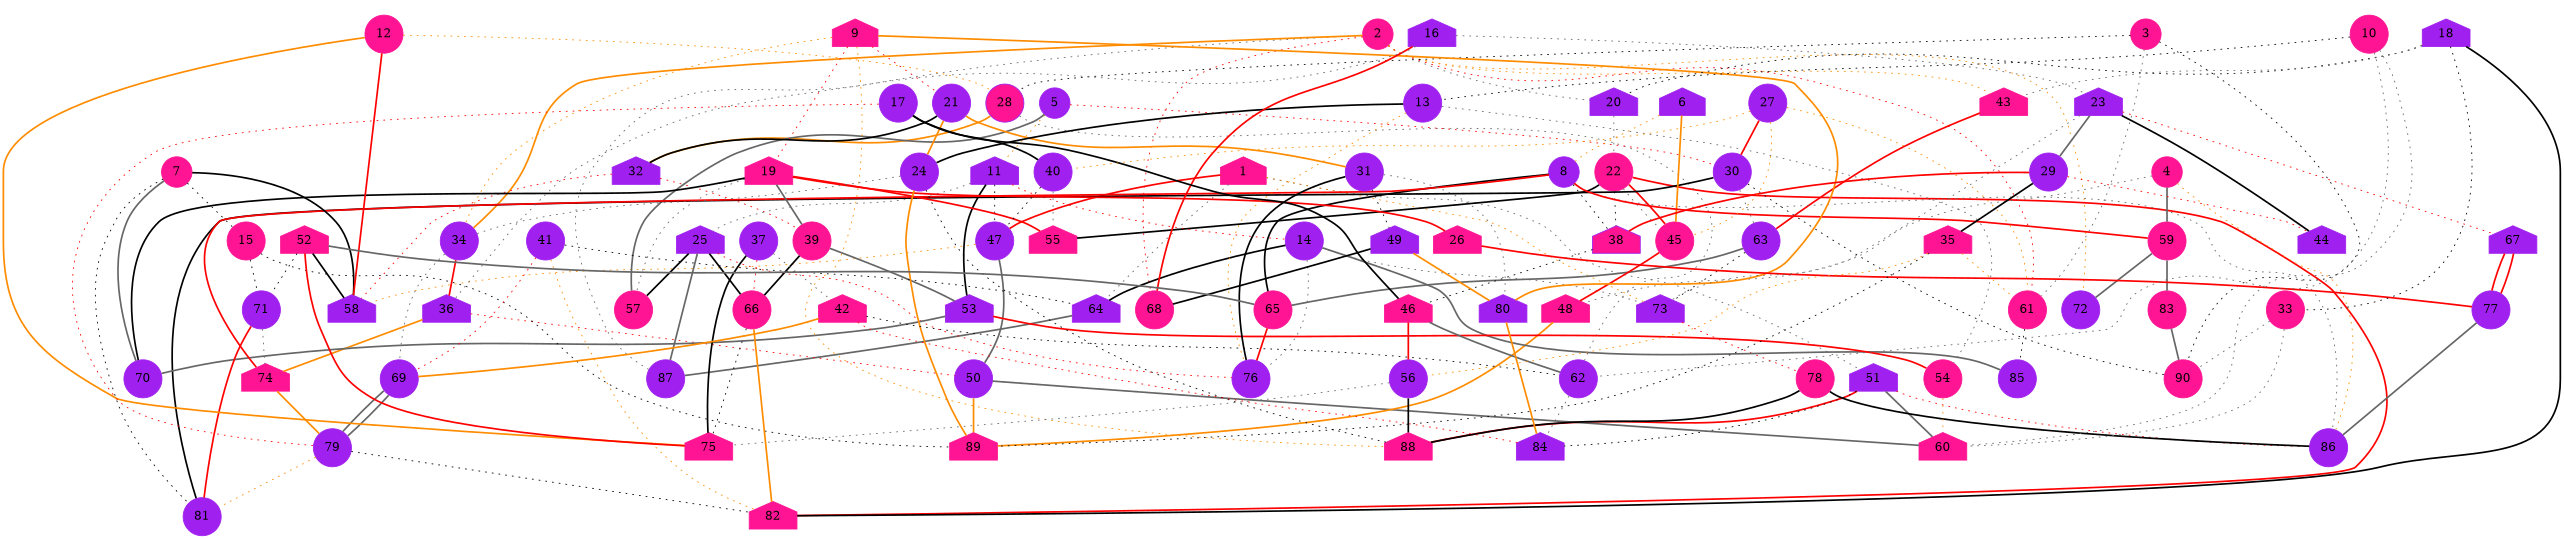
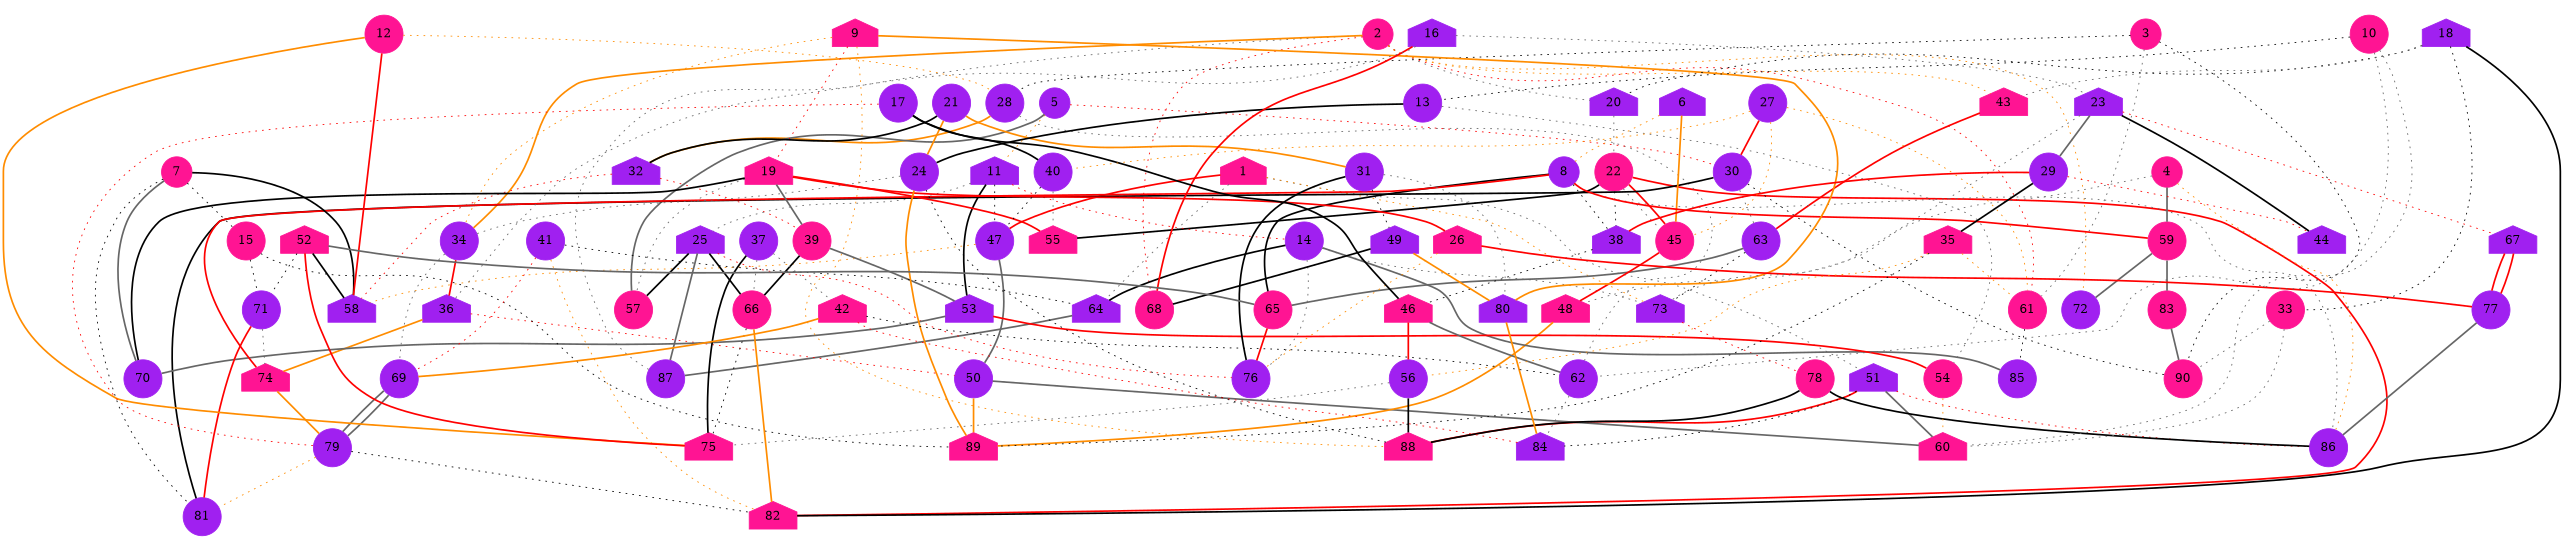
edge "9" -- "21": removed
node "28": fillcolor deeppink -> purple
edge "13" -- "76": now "26" -- "76"
node "38": fillcolor deeppink -> purple
edge "37" -- "66": color red -> gray40
